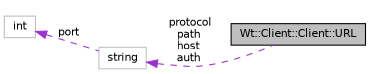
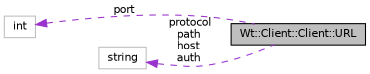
edge "string" -> "int": now "Wt::Client::Client::URL" -> "int"
